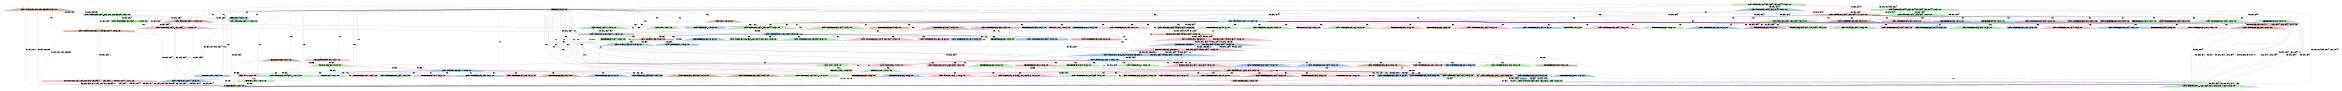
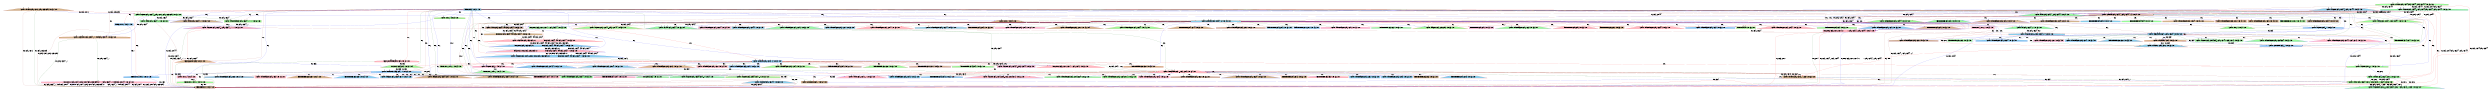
edge "(<operator>.greaterThan,VAR46->VAR145 > 5)<SUB>557</SUB>" -> "(<operator>.minus,-1)<SUB>559</SUB>": now "(<operator>.greaterThan,VAR46->VAR145 > 5)<SUB>557</SUB>" -> "(FIELD_IDENTIFIER,VAR80,VAR80)<SUB>550</SUB>"
node "(FIELD_IDENTIFIER,VAR145,VAR145)<SUB>564</SUB>": shape trapezium -> house
